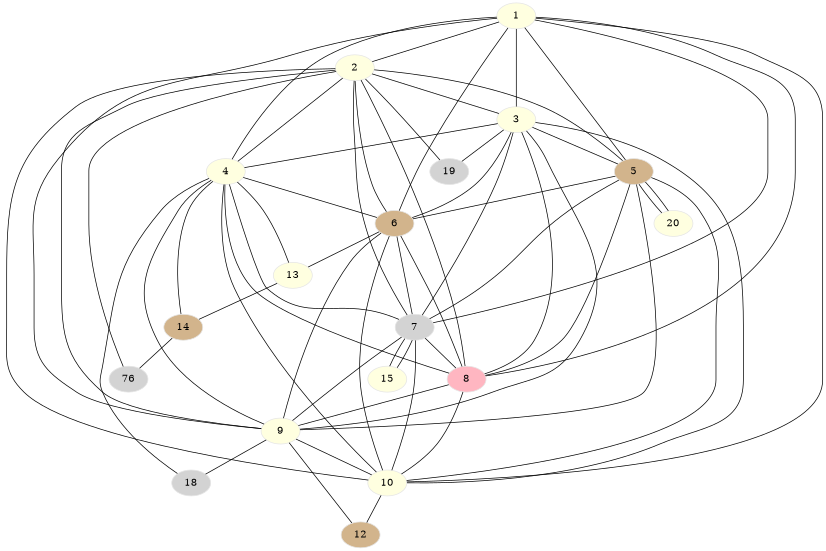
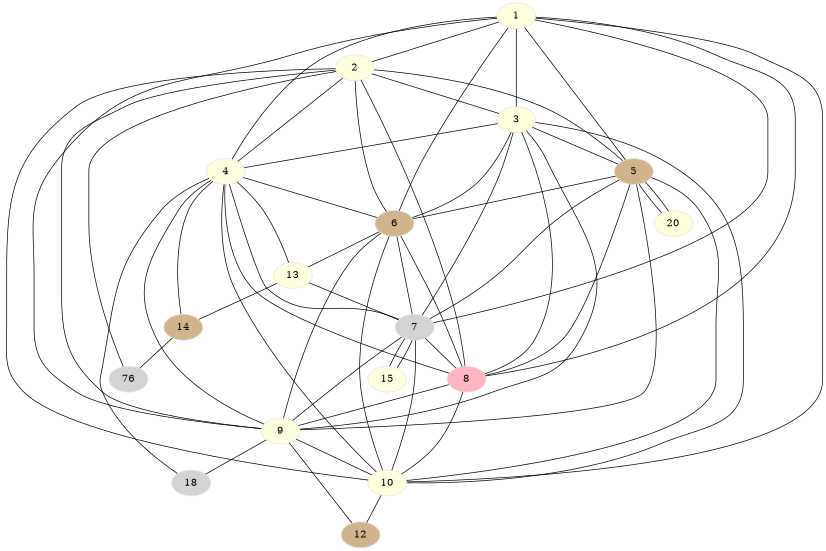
node "19": removed
edge "2" -- "7": now "13" -- "7"
